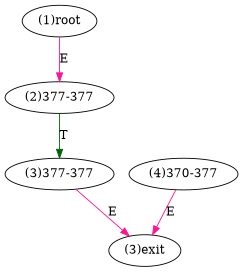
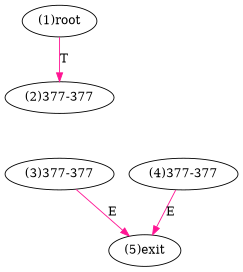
edge "(1)root" -> "(2)377-377": label "E" -> "T"
edge "(2)377-377" -> "(3)377-377": removed, label "T"
node "(4)370-377": label "(4)370-377" -> "(4)377-377"
node "(3)exit": label "(3)exit" -> "(5)exit"
